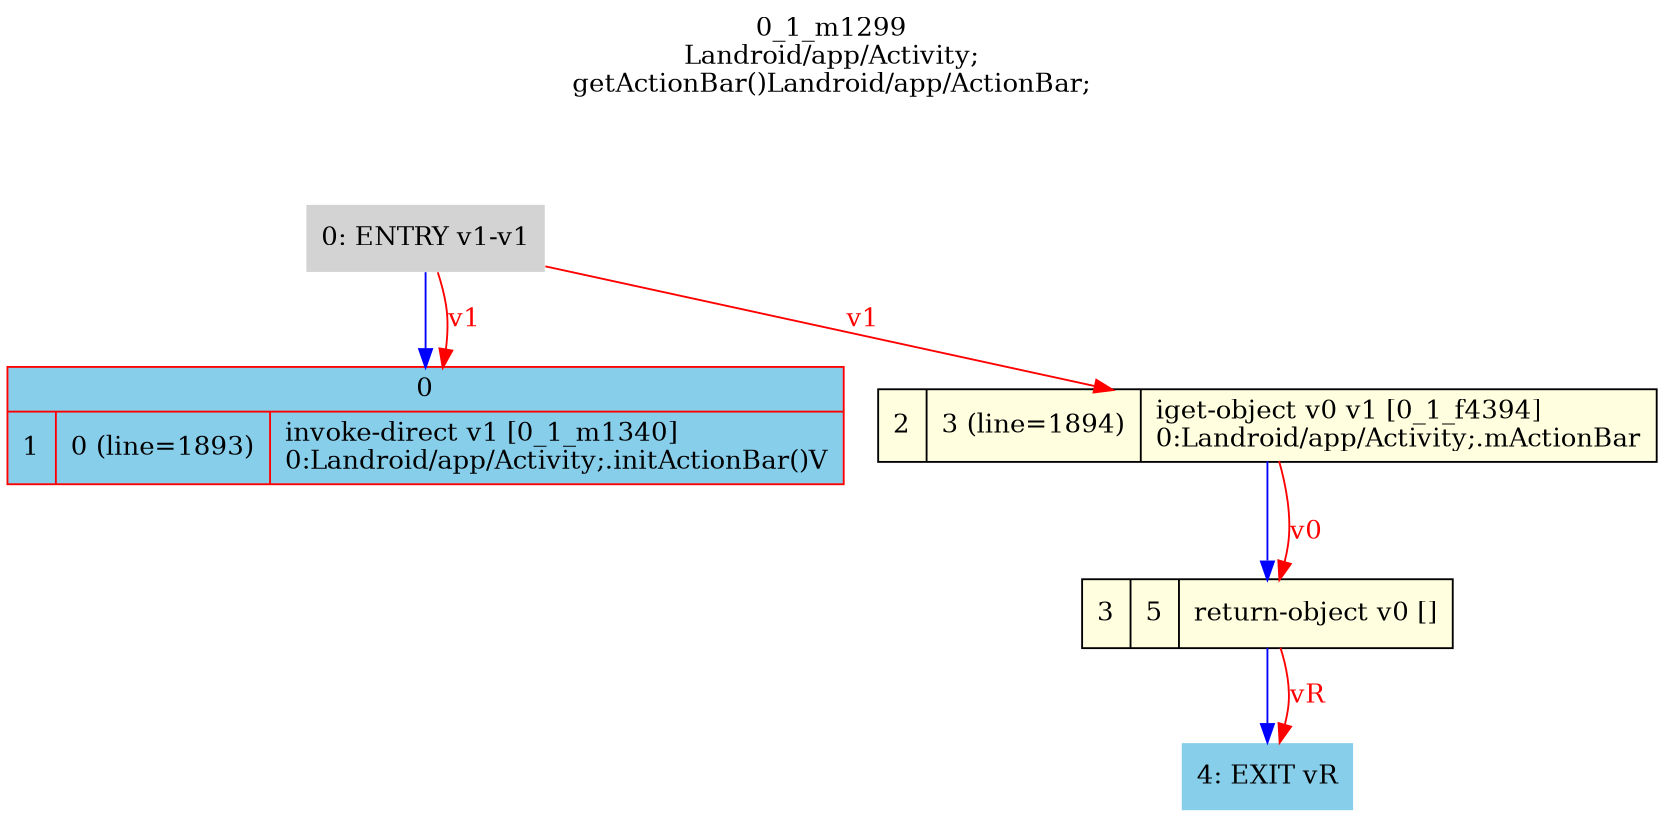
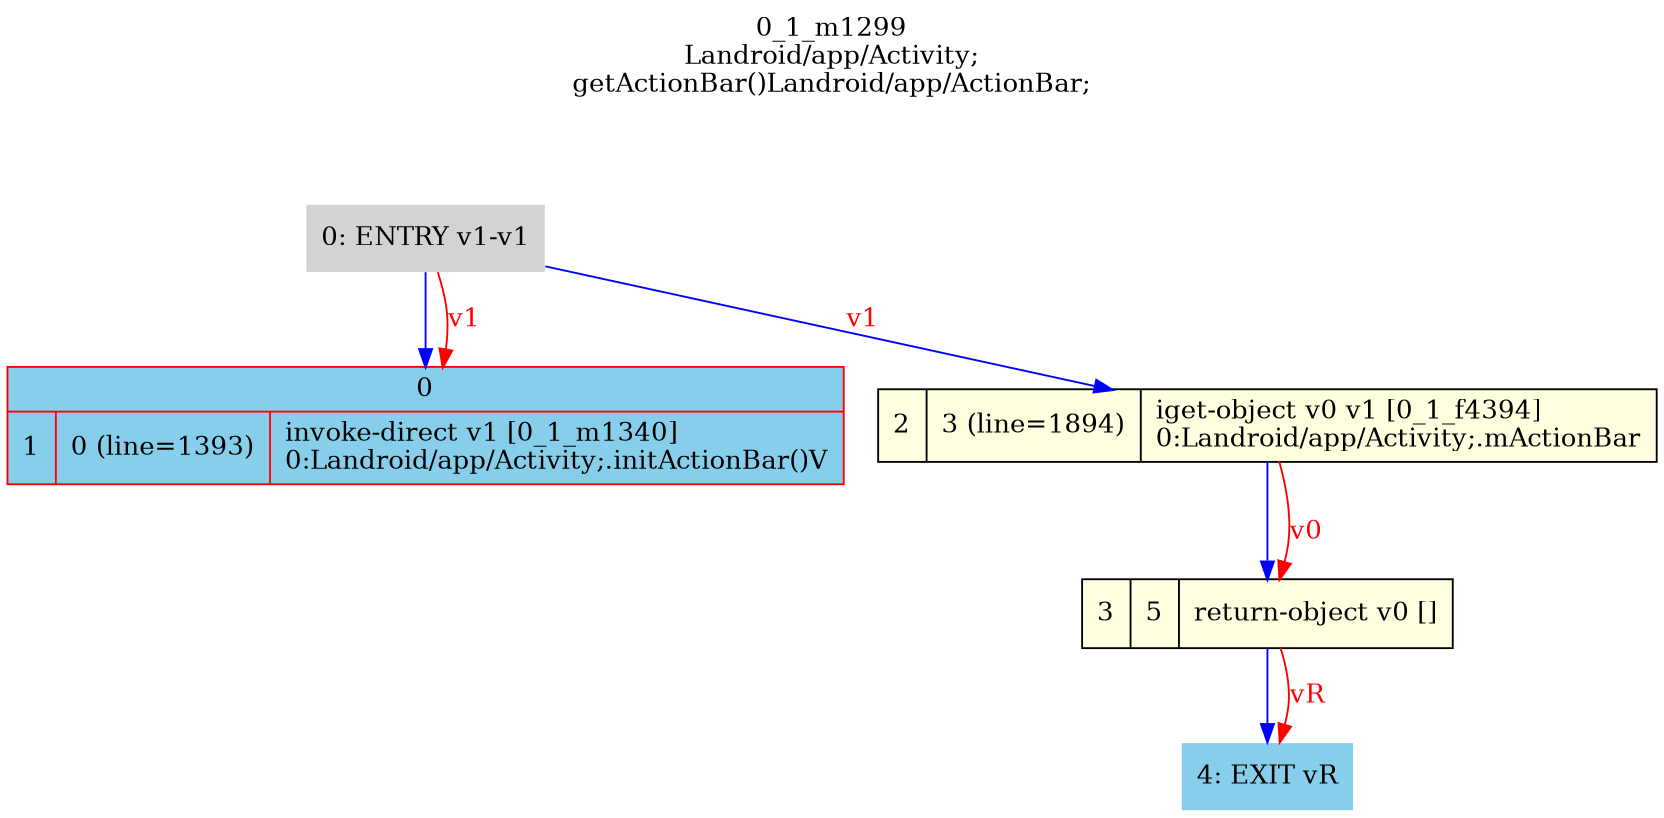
edge "0: ENTRY v1-v1" -> "2": color red -> blue
node "0": text "0 (line=1893)" -> "0 (line=1393)"
